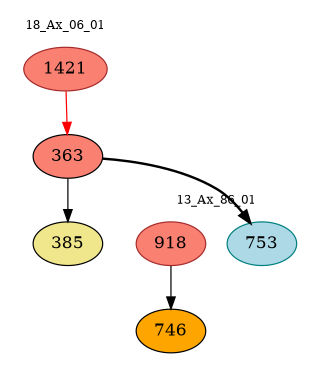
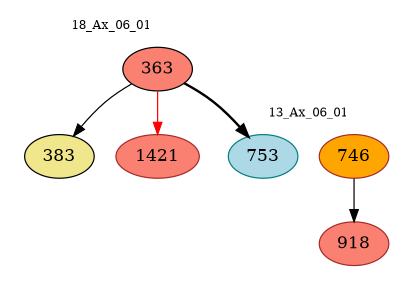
edge "1421" -> "363": reversed
cluster "13_Ax_86_01": label "13_Ax_86_01" -> "13_Ax_06_01"
node "385": label "385" -> "383"
edge "918" -> "746": reversed
node "746": color black -> brown
